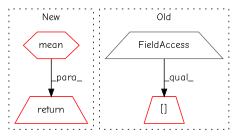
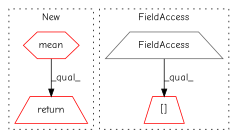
cluster "Old": label "Old" -> "FieldAccess"
edge "mean" -> "return": label "_para_" -> "_qual_"
